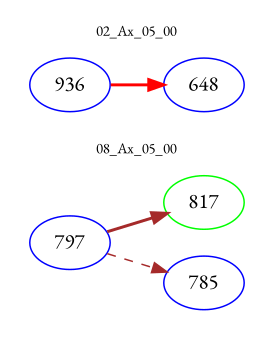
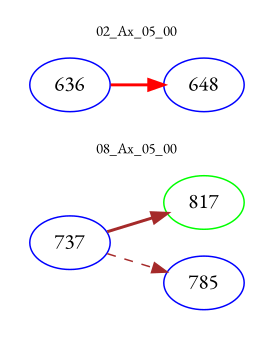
node "936": label "936" -> "636"
node "797": label "797" -> "737"
